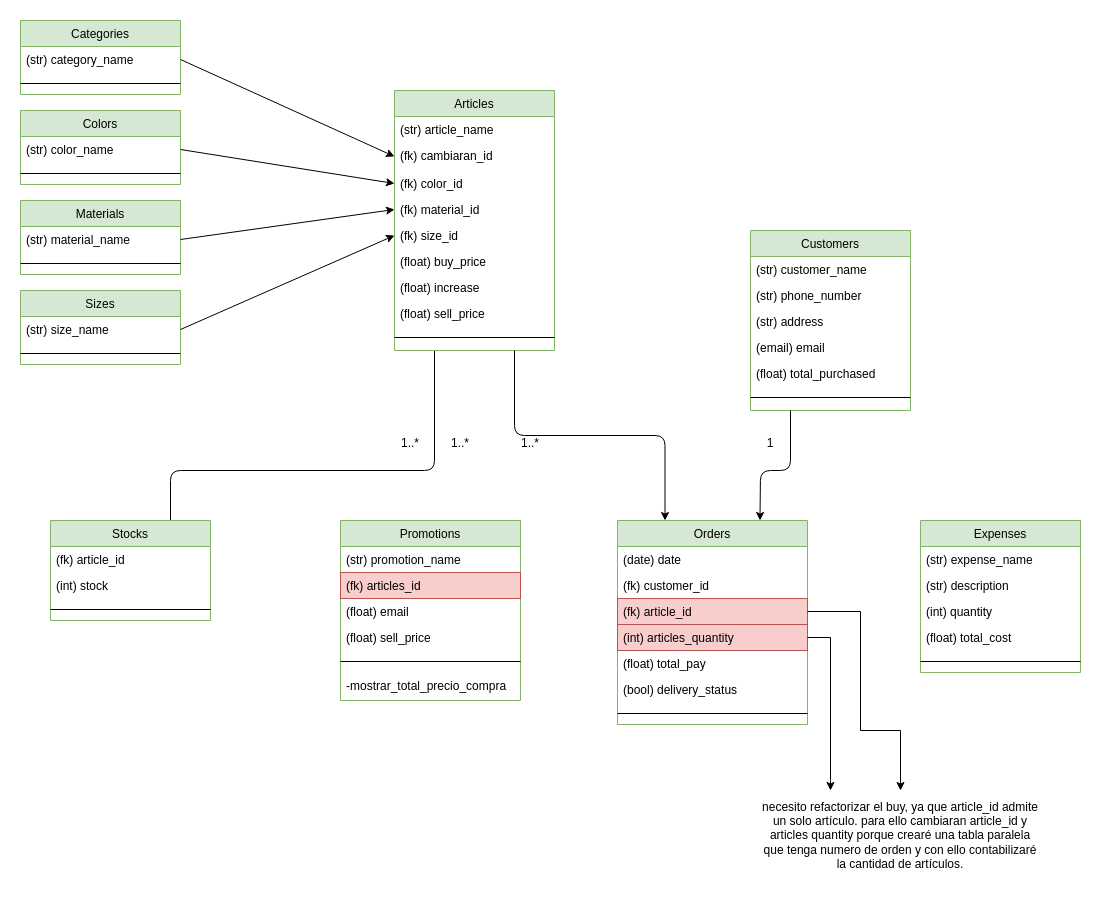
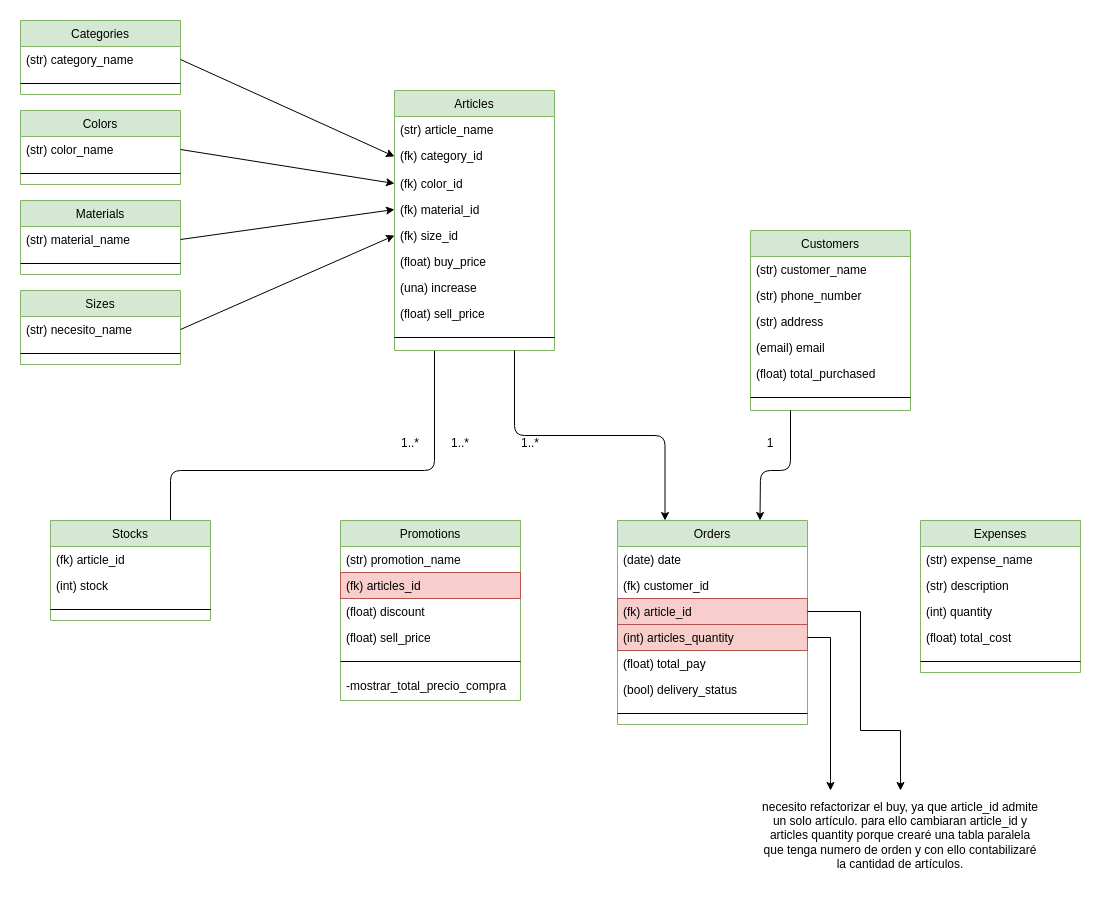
node "(fk) cambiaran_id": label "(fk) cambiaran_id" -> "(fk) category_id"
node "(float) increase": label "(float) increase" -> "(una) increase"
node "(str) size_name": label "(str) size_name" -> "(str) necesito_name"
node "(float) email": label "(float) email" -> "(float) discount"
